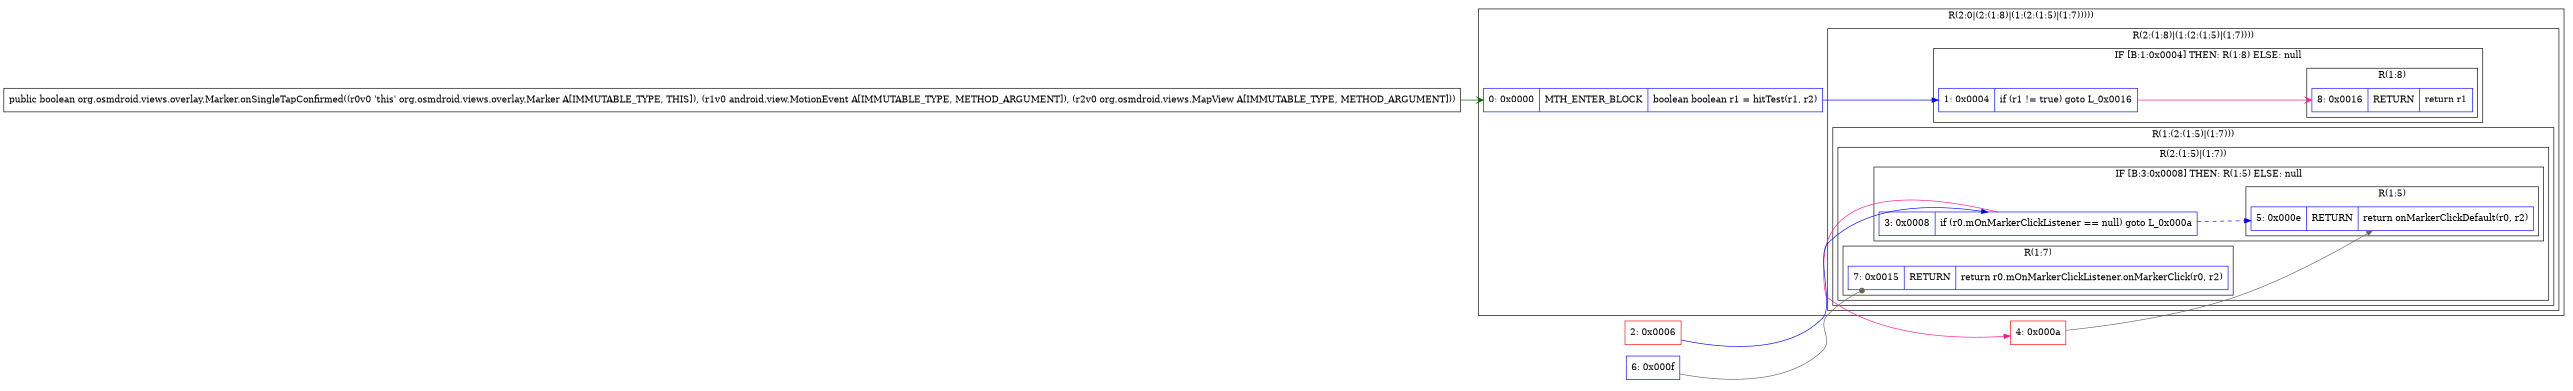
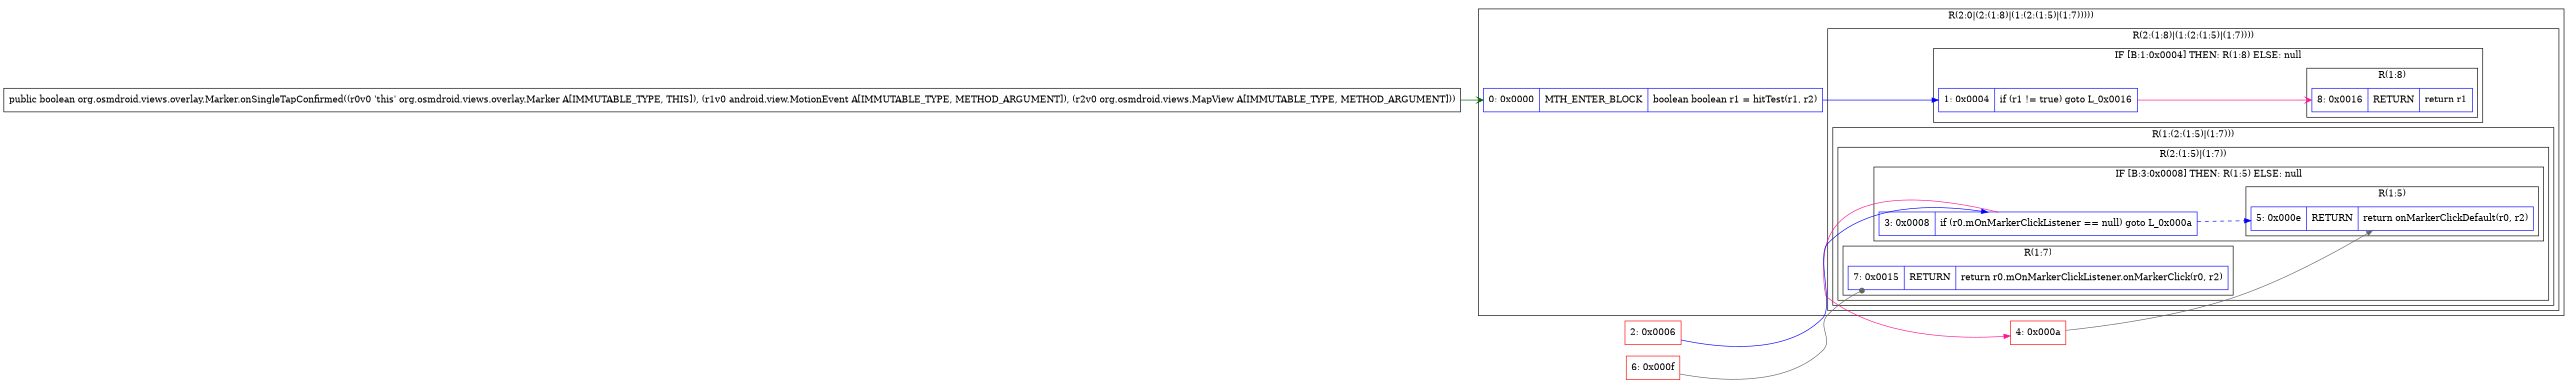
node "6: 0x000f": color blue -> red
